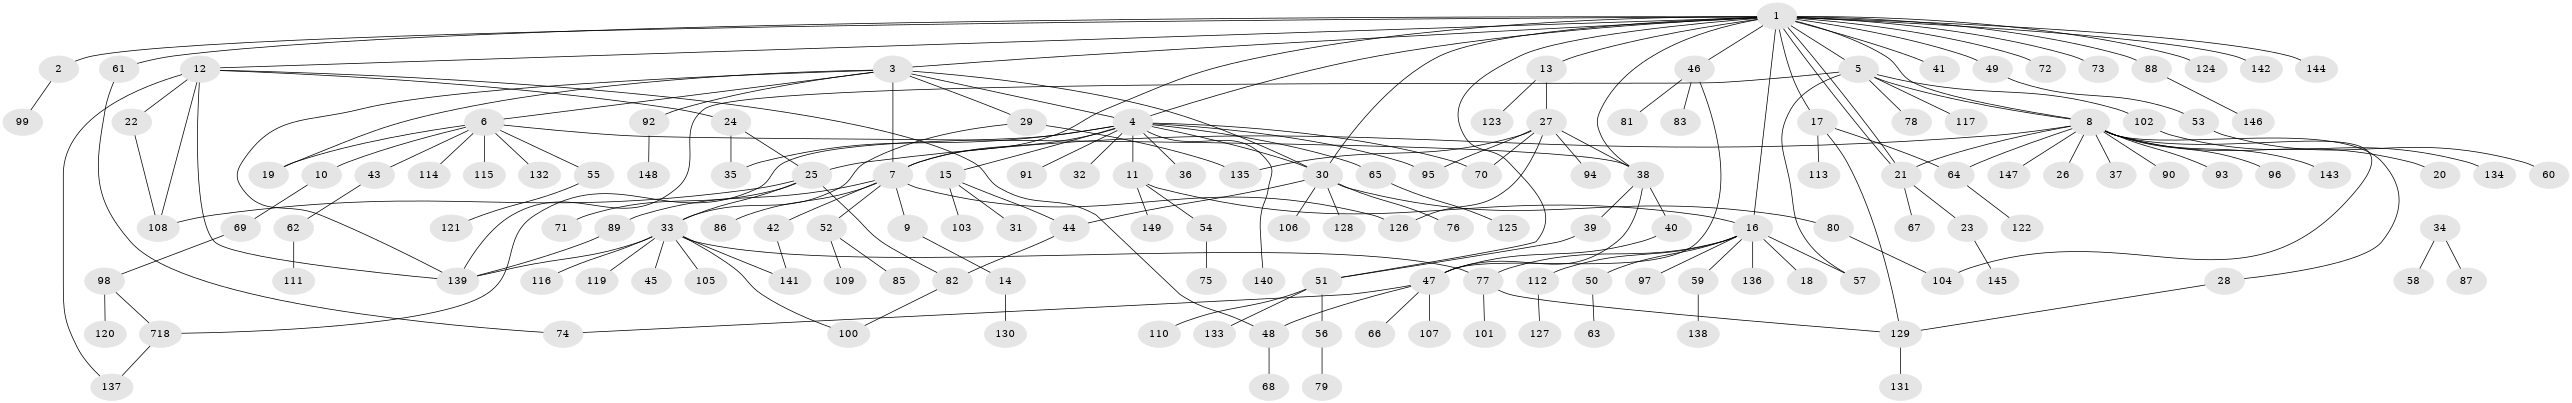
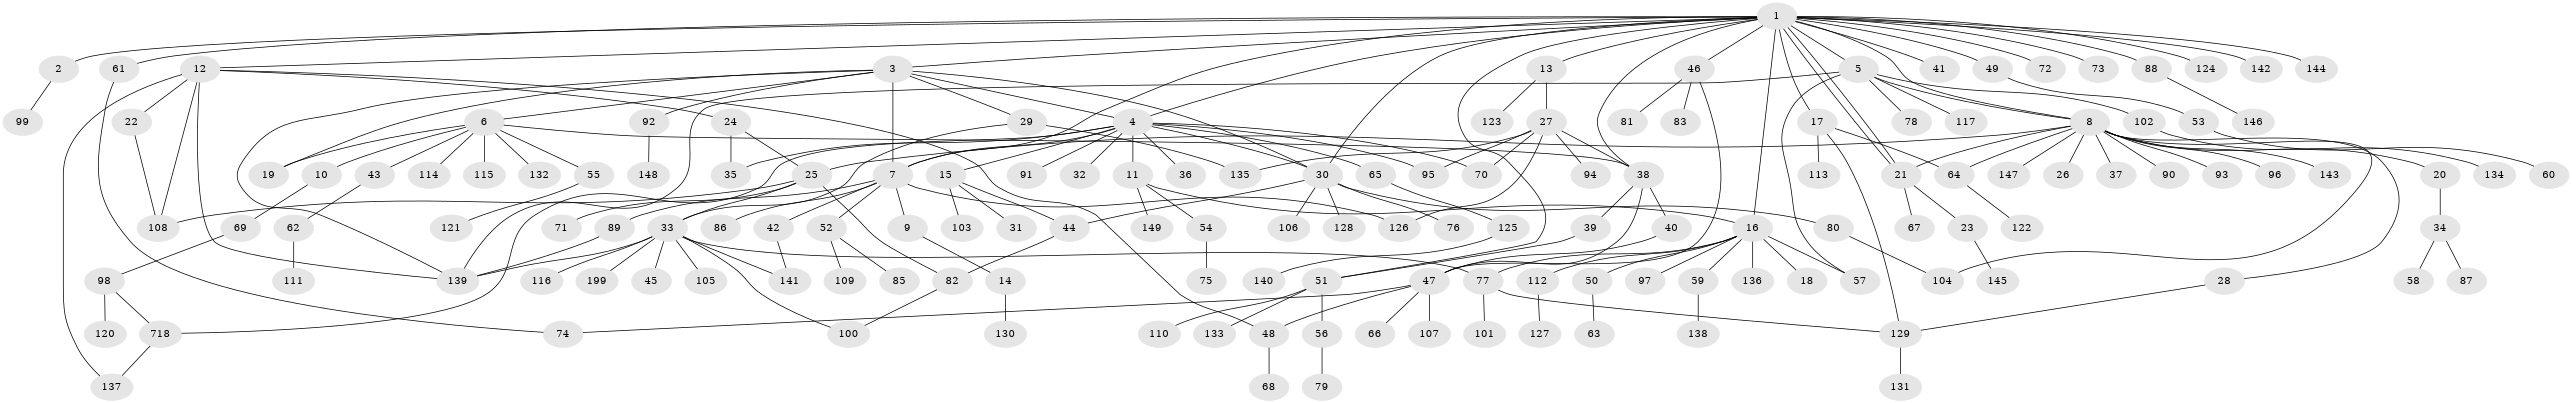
edge "4" -- "140": now "125" -- "140"
edge "20" -- "34": added
node "119": label "119" -> "199"
